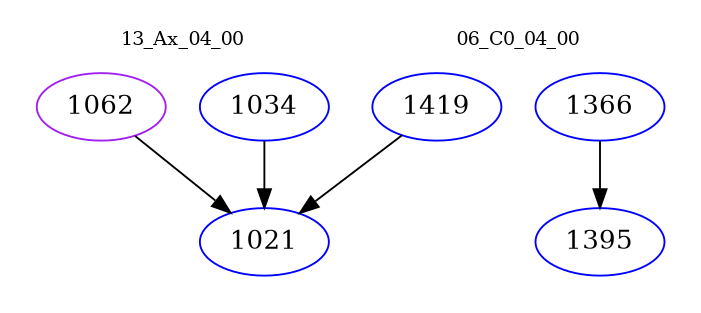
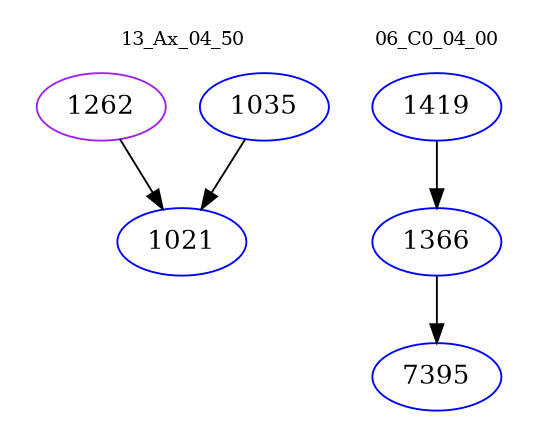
cluster "13_Ax_04_00": label "13_Ax_04_00" -> "13_Ax_04_50"
node "1062": label "1062" -> "1262"
node "1034": label "1034" -> "1035"
edge "1419" -> "1021": now "1419" -> "1366"
node "1395": label "1395" -> "7395"
